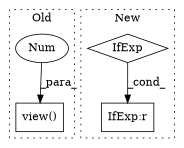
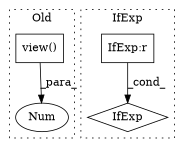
cluster "New": label "New" -> "IfExp"
edge "Num" -> "view()": reversed
edge "IfExp" -> "IfExp:r": reversed
